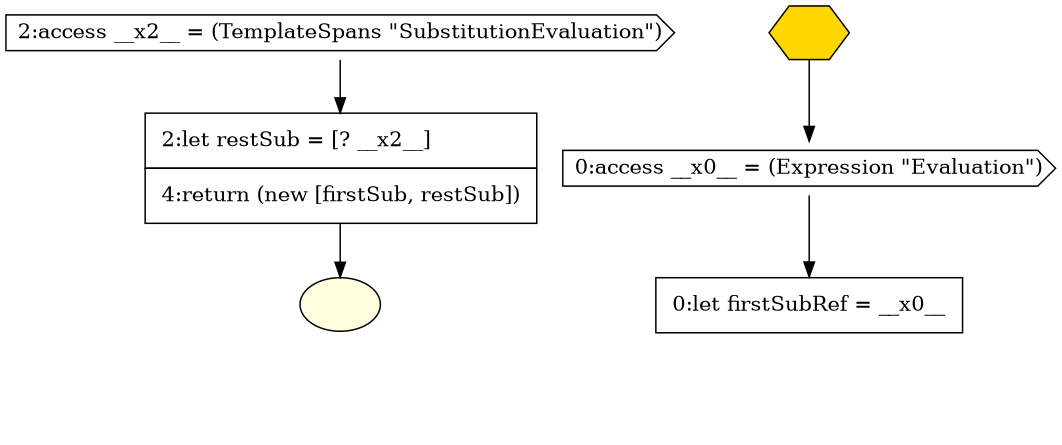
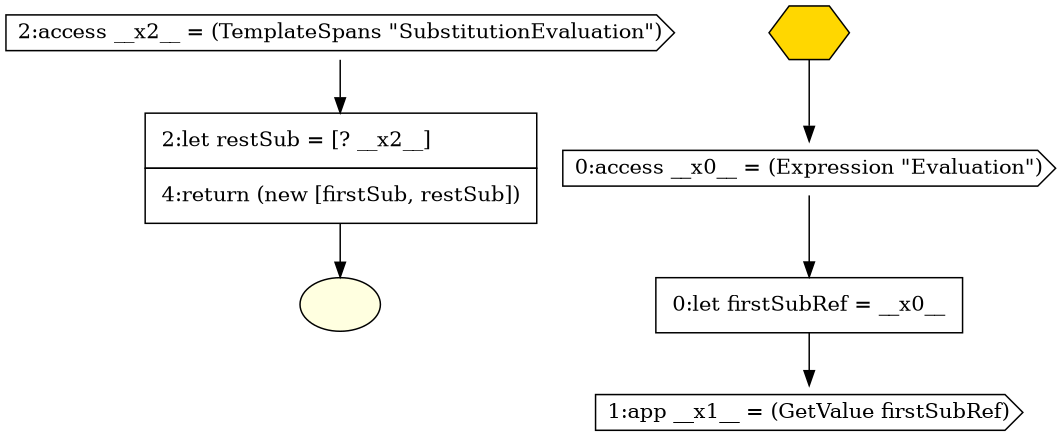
node "1:app __x1__ = (GetValue firstSubRef)": added
